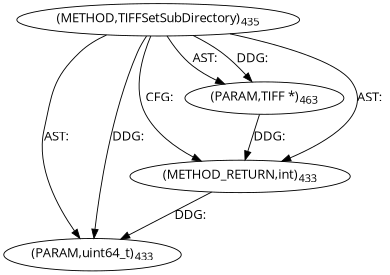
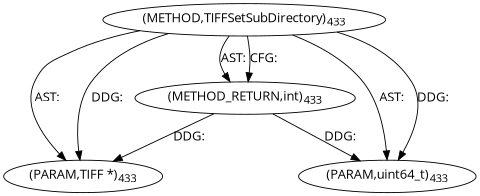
node "(METHOD,TIFFSetSubDirectory)": text "435" -> "433"
node "(PARAM,TIFF *)": text "463" -> "433"
edge "(PARAM,TIFF *)" -> "(METHOD_RETURN,int)": reversed
